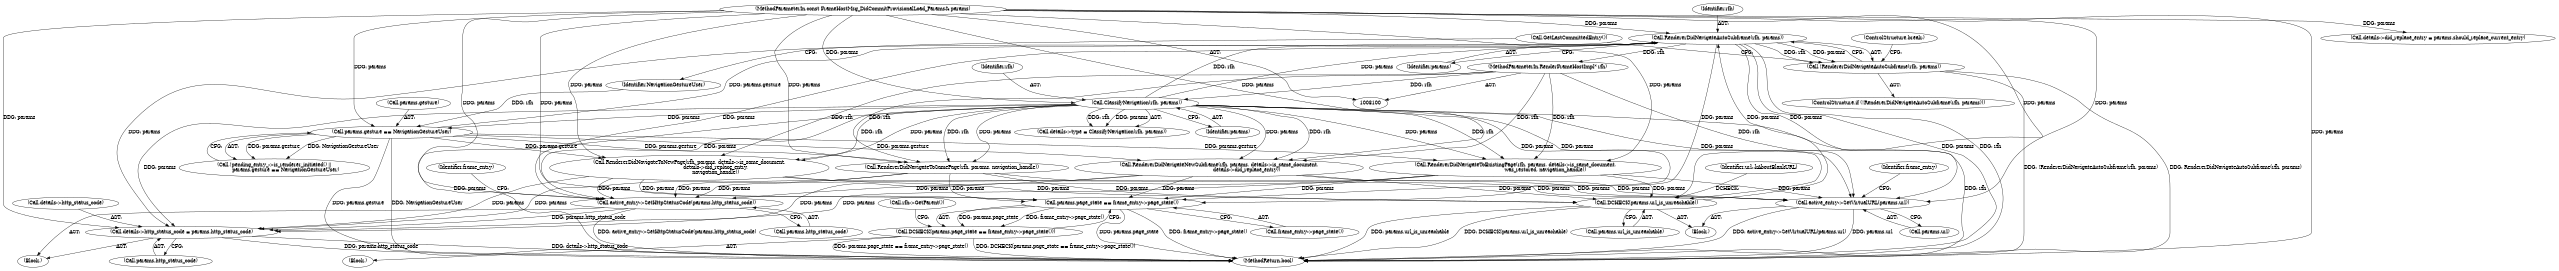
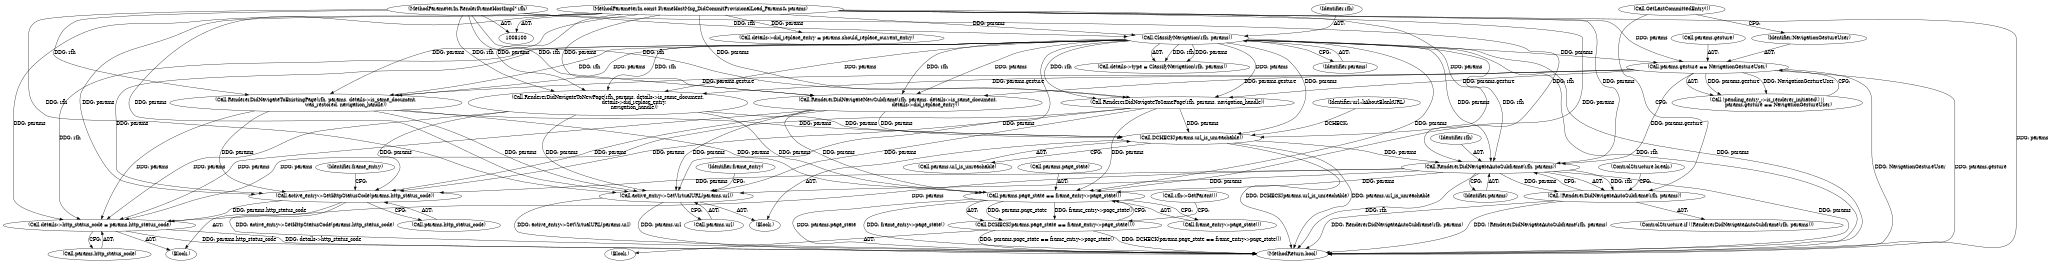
edge "(Call,RendererDidNavigateAutoSubframe(rfh, params))" -> "(MethodParameterIn,RenderFrameHostImpl* rfh)": reversed
edge "(Identifier,NavigationGestureUser)" -> "(Call,params.gesture == NavigationGestureUser)": label "DDG: rfh" -> "AST: "
node "(Call,params.page_state)": added
edge "(Call,ClassifyNavigation(rfh, params))" -> "(Call,details->http_status_code = params.http_status_code)": label "DDG: params" -> "DDG: rfh"
node "(Call,details->http_status_code)": removed
